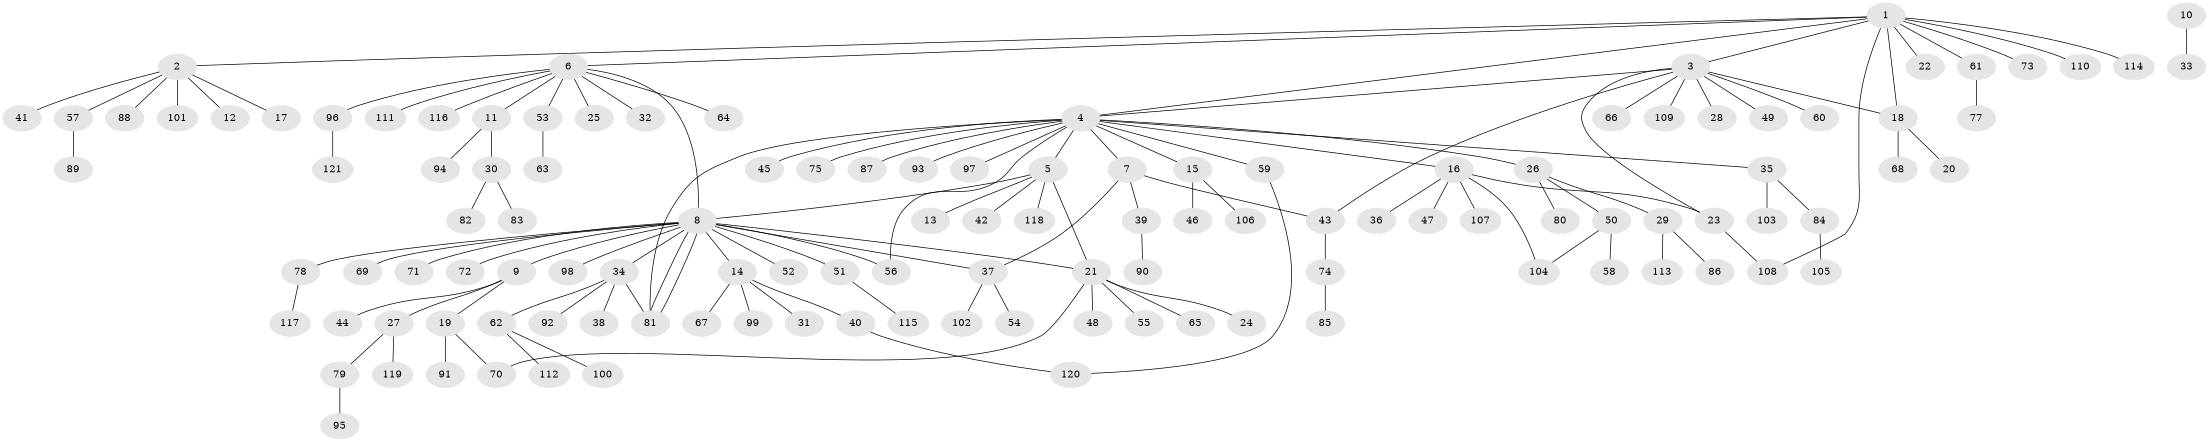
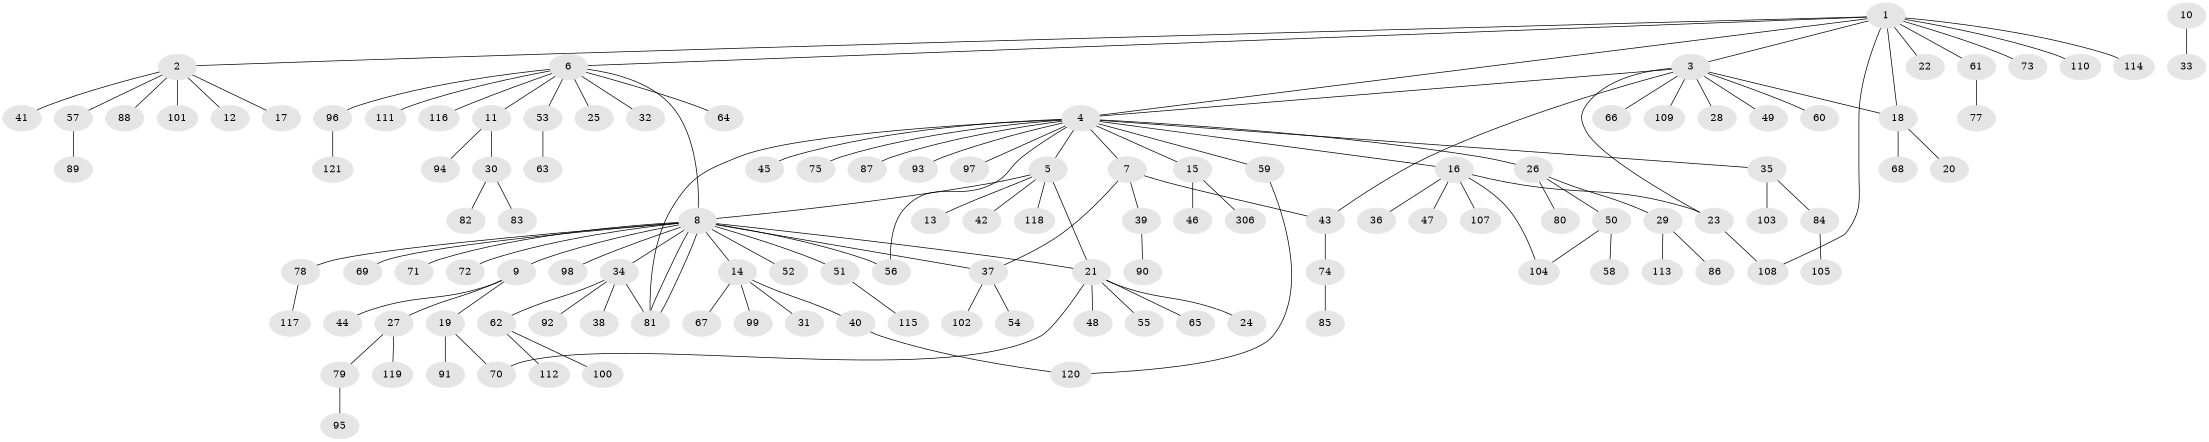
node "106": label "106" -> "306"
